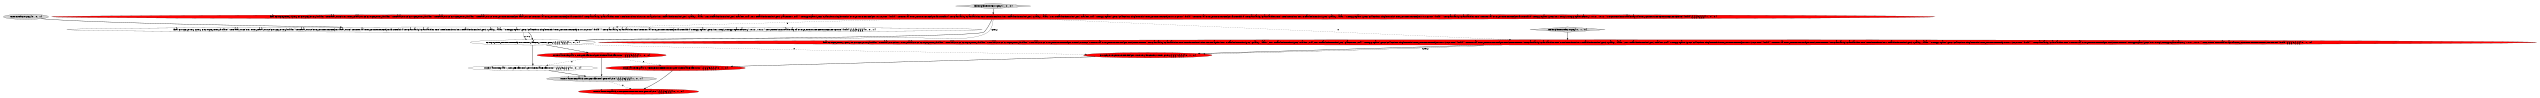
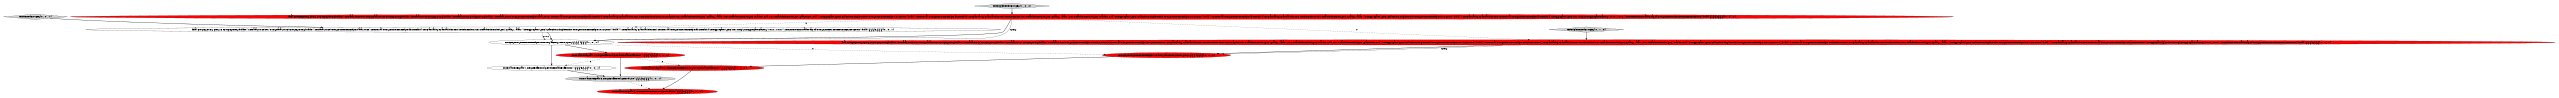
node "testNestedGroupBy['0', '0', '1']": shape ellipse -> diamond
